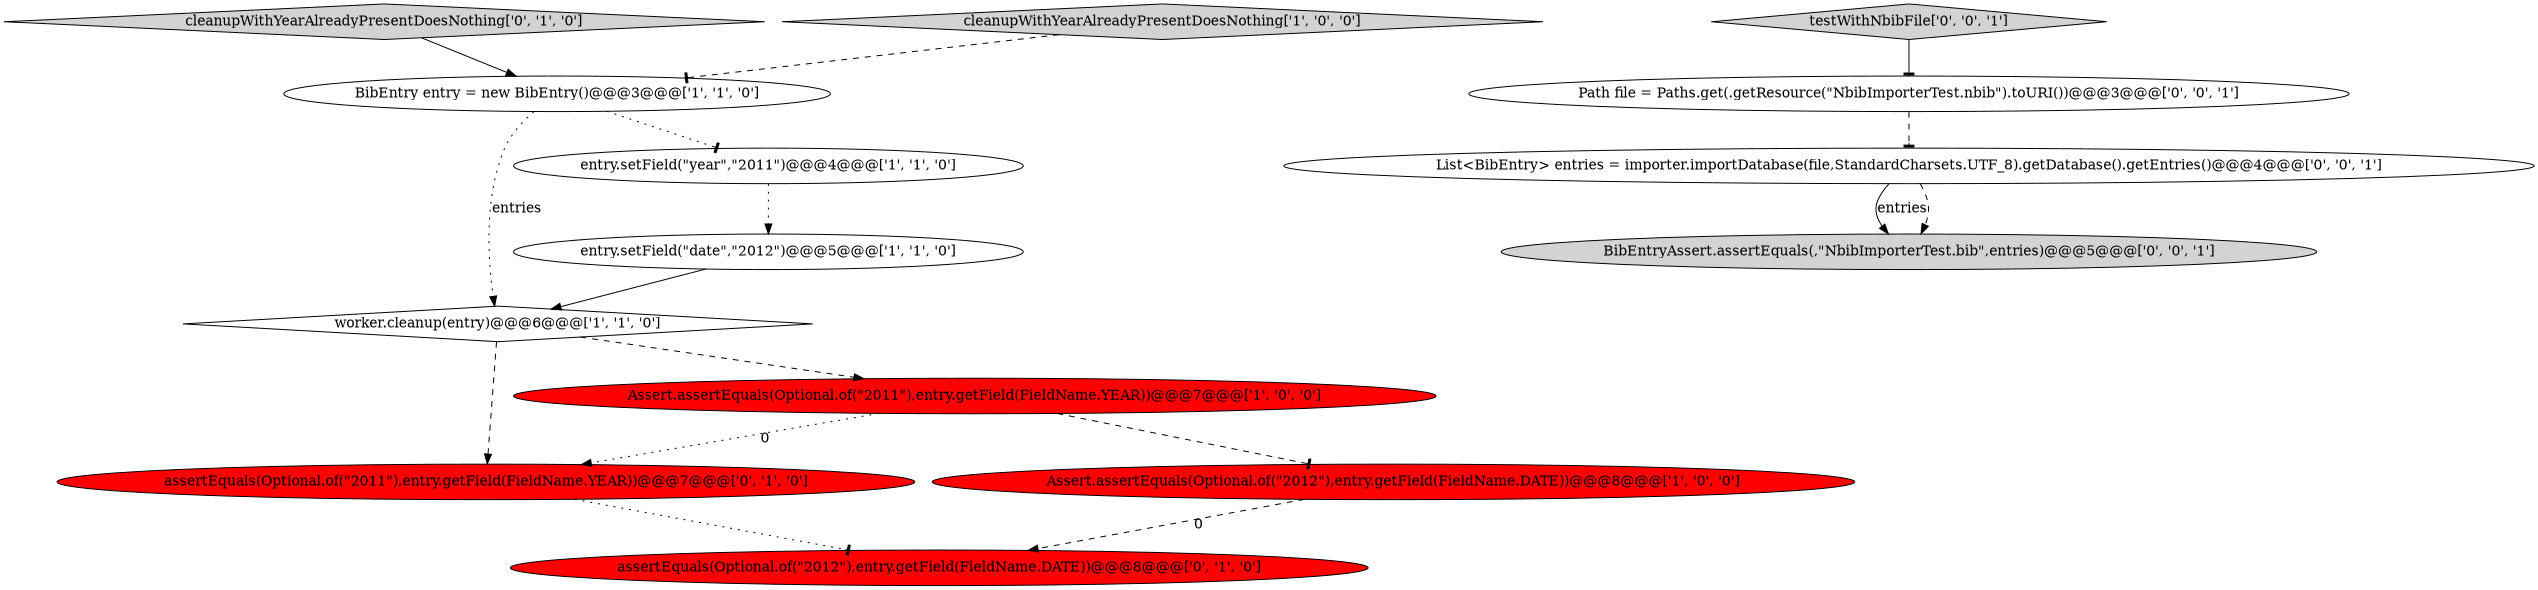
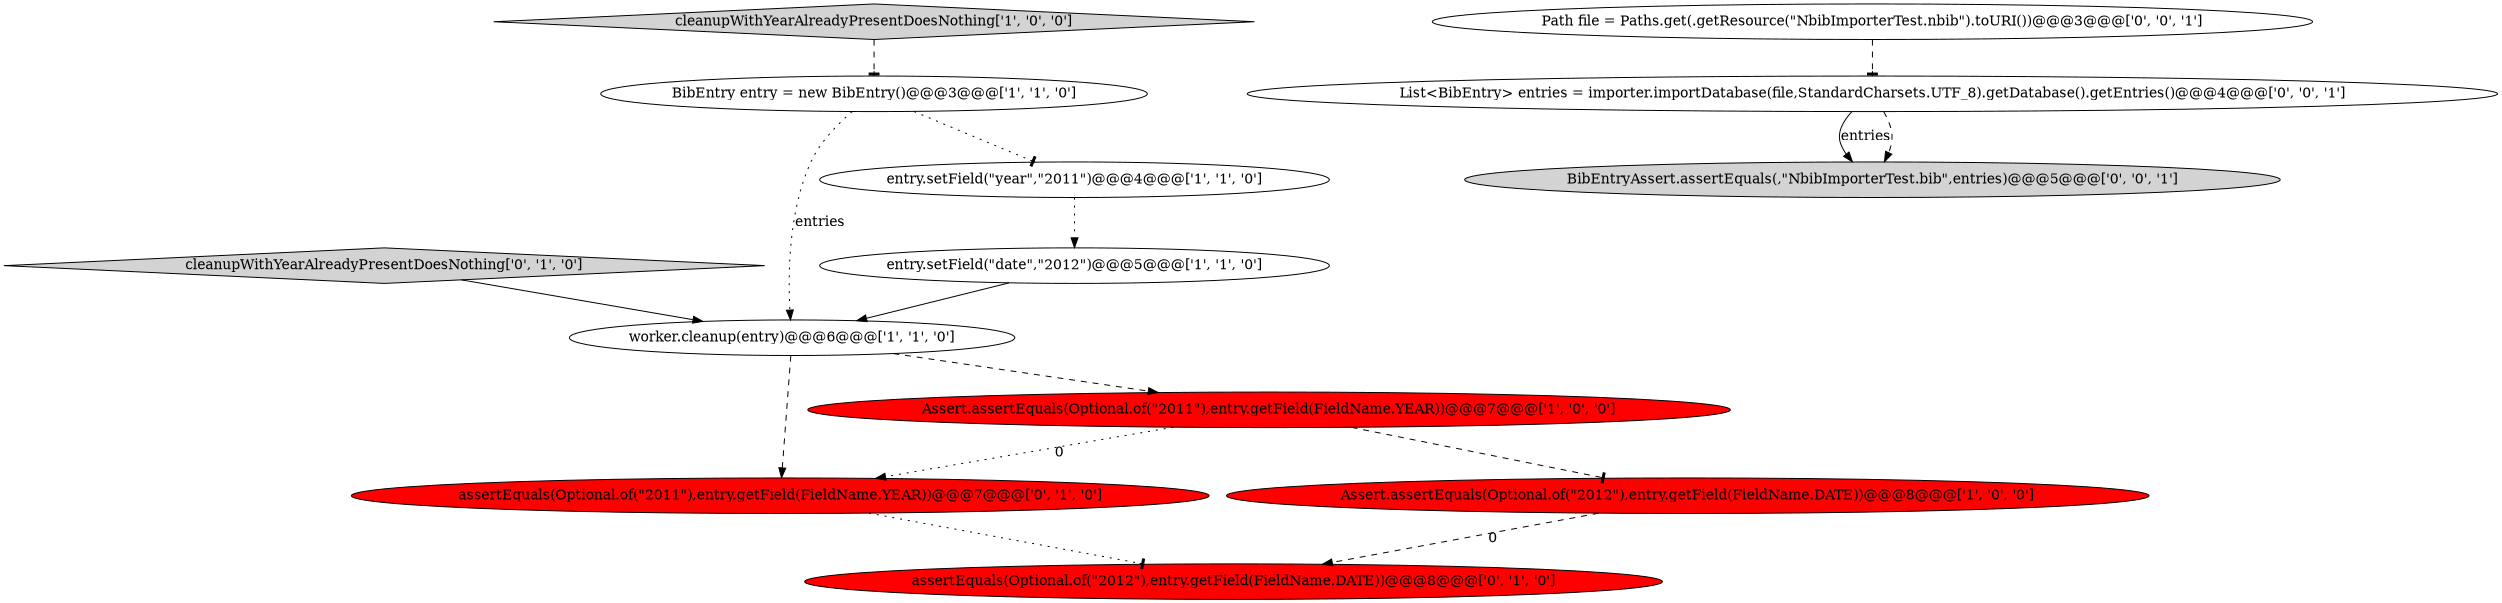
node "testWithNbibFile['0', '0', '1']": removed
edge "cleanupWithYearAlreadyPresentDoesNothing['0', '1', '0']" -> "BibEntry entry = new BibEntry()@@@3@@@['1', '1', '0']": now "cleanupWithYearAlreadyPresentDoesNothing['0', '1', '0']" -> "worker.cleanup(entry)@@@6@@@['1', '1', '0']"
node "worker.cleanup(entry)@@@6@@@['1', '1', '0']": shape diamond -> ellipse
